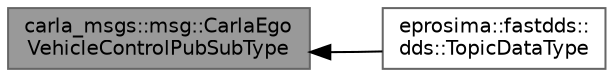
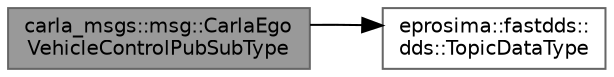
edge "eprosima::fastdds:: dds::TopicDataType" -> "carla_msgs::msg::CarlaEgo VehicleControlPubSubType": reversed
